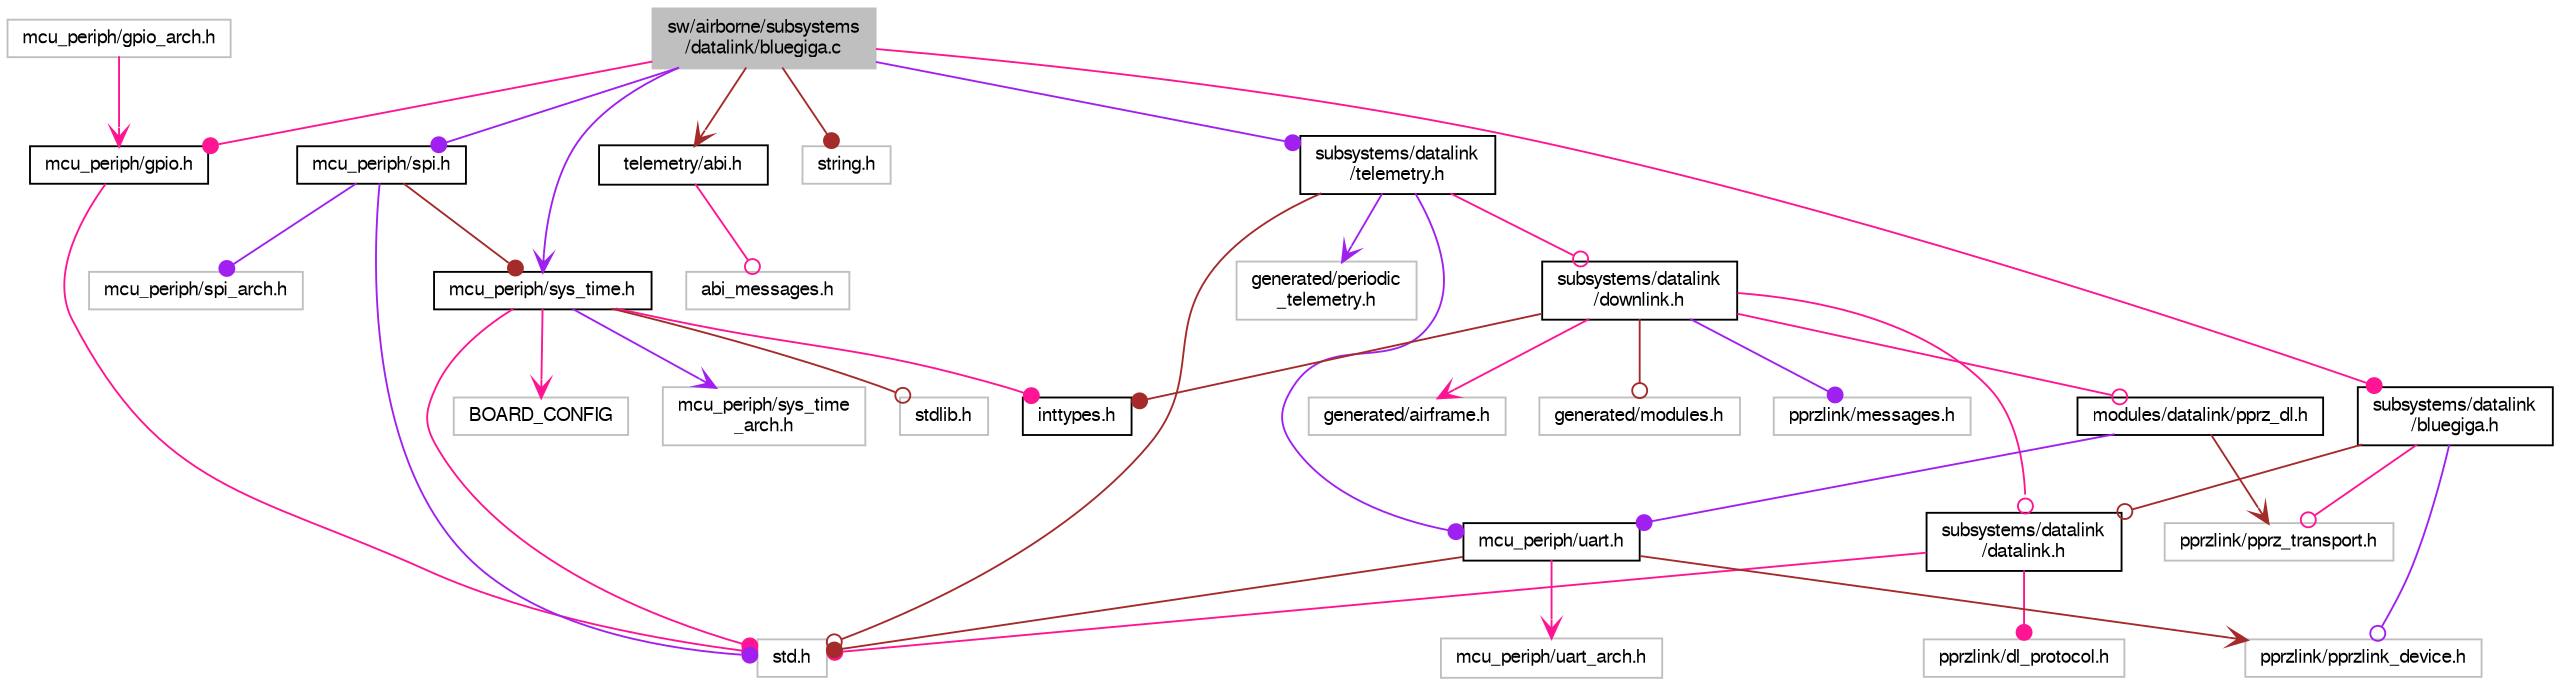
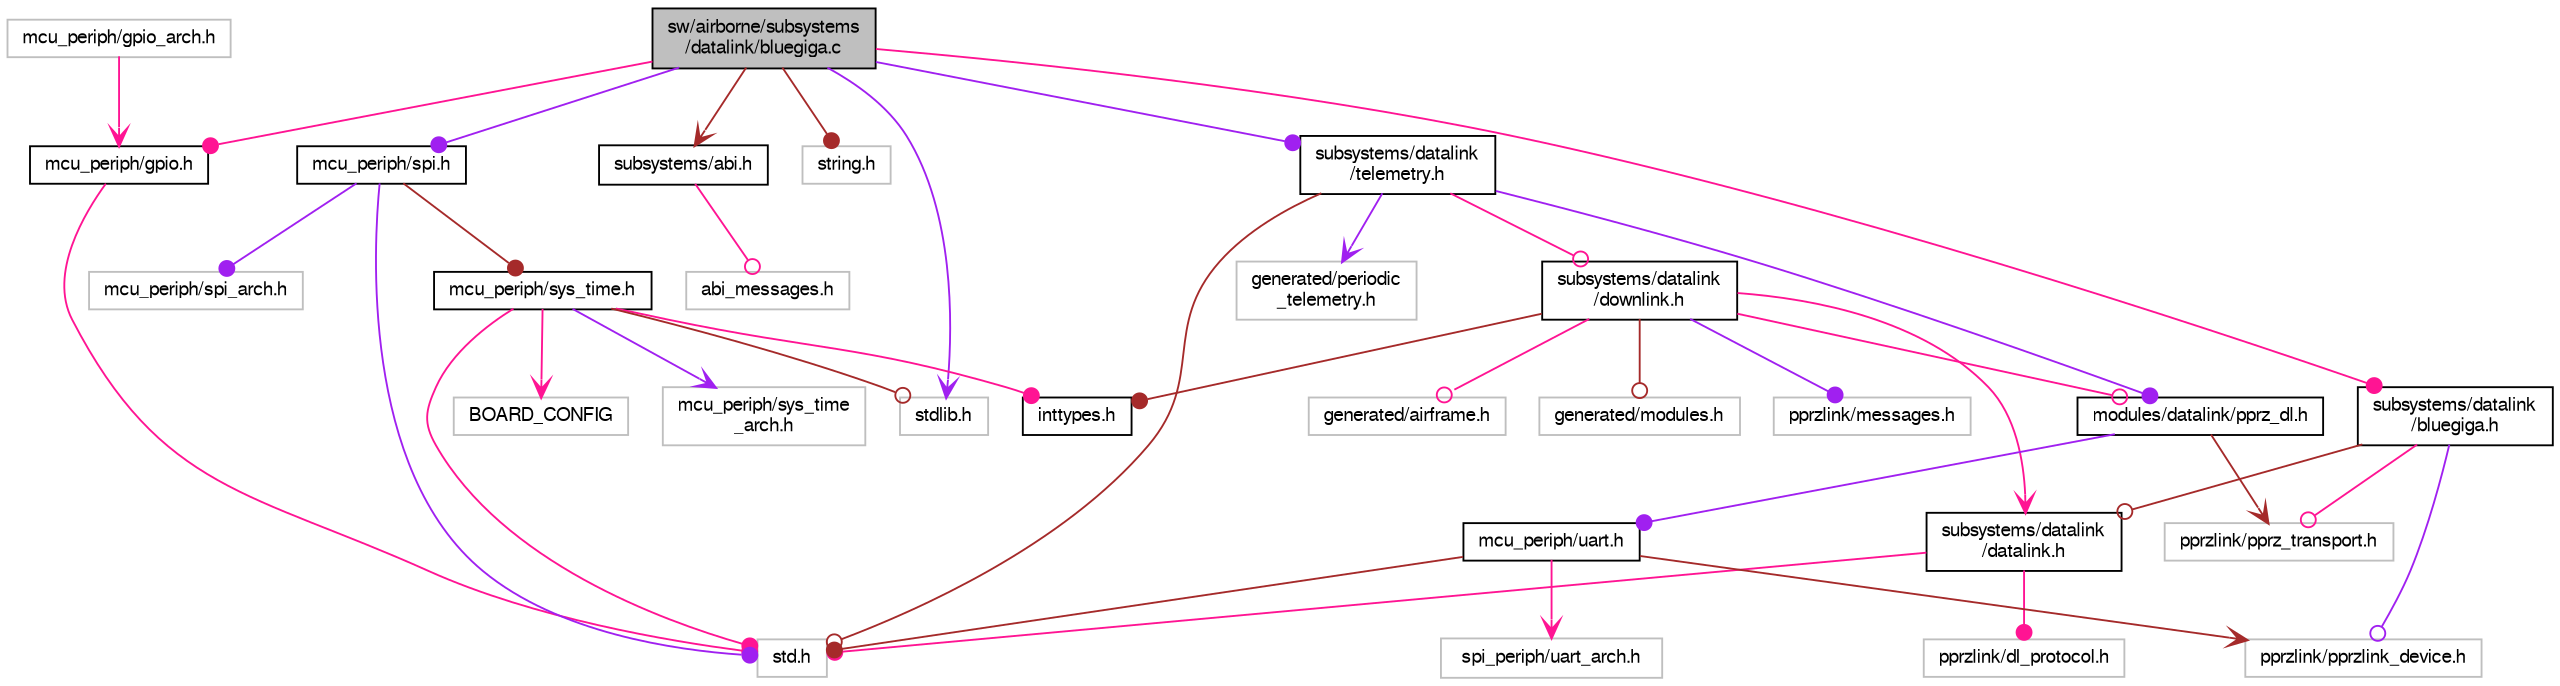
node "sw/airborne/subsystems /datalink/bluegiga.c": color grey75 -> black
edge "sw/airborne/subsystems /datalink/bluegiga.c" -> "mcu_periph/sys_time.h": now "sw/airborne/subsystems /datalink/bluegiga.c" -> "stdlib.h"
node "telemetry/abi.h": label "telemetry/abi.h" -> "subsystems/abi.h"
edge "subsystems/datalink /downlink.h" -> "subsystems/datalink /datalink.h": arrowhead odot -> vee
edge "subsystems/datalink /downlink.h" -> "generated/airframe.h": arrowhead vee -> odot
edge "subsystems/datalink /telemetry.h" -> "mcu_periph/uart.h": now "subsystems/datalink /telemetry.h" -> "modules/datalink/pprz_dl.h"
node "mcu_periph/uart_arch.h": label "mcu_periph/uart_arch.h" -> "spi_periph/uart_arch.h"
